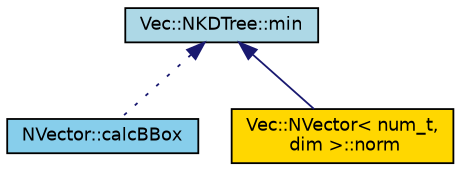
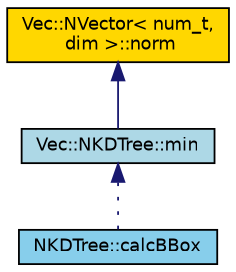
edge "Vec::NVector< num_t, dim >::norm" -> "Vec::NKDTree::min": reversed
node "NVector::calcBBox": label "NVector::calcBBox" -> "NKDTree::calcBBox"
